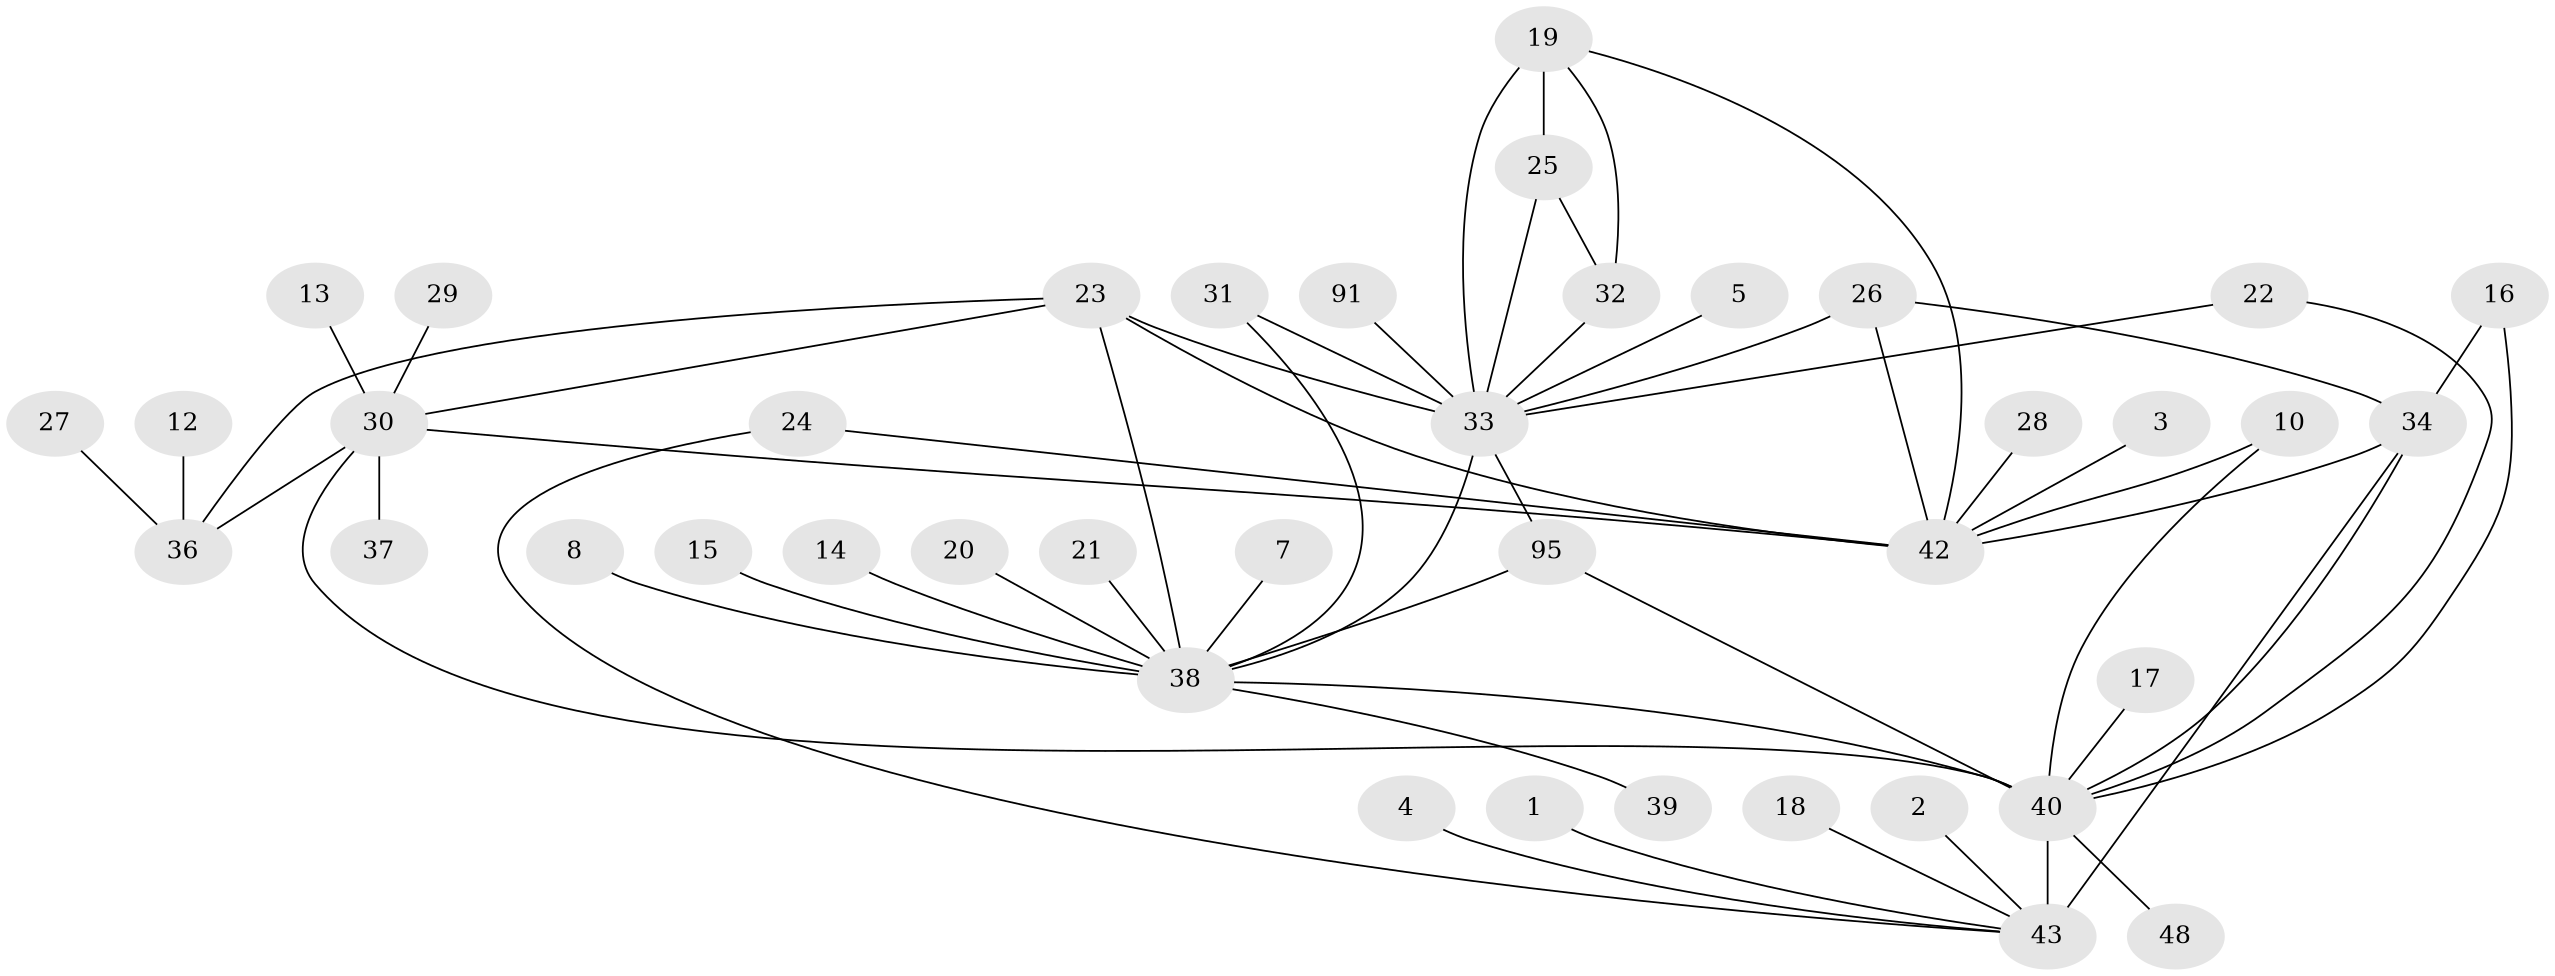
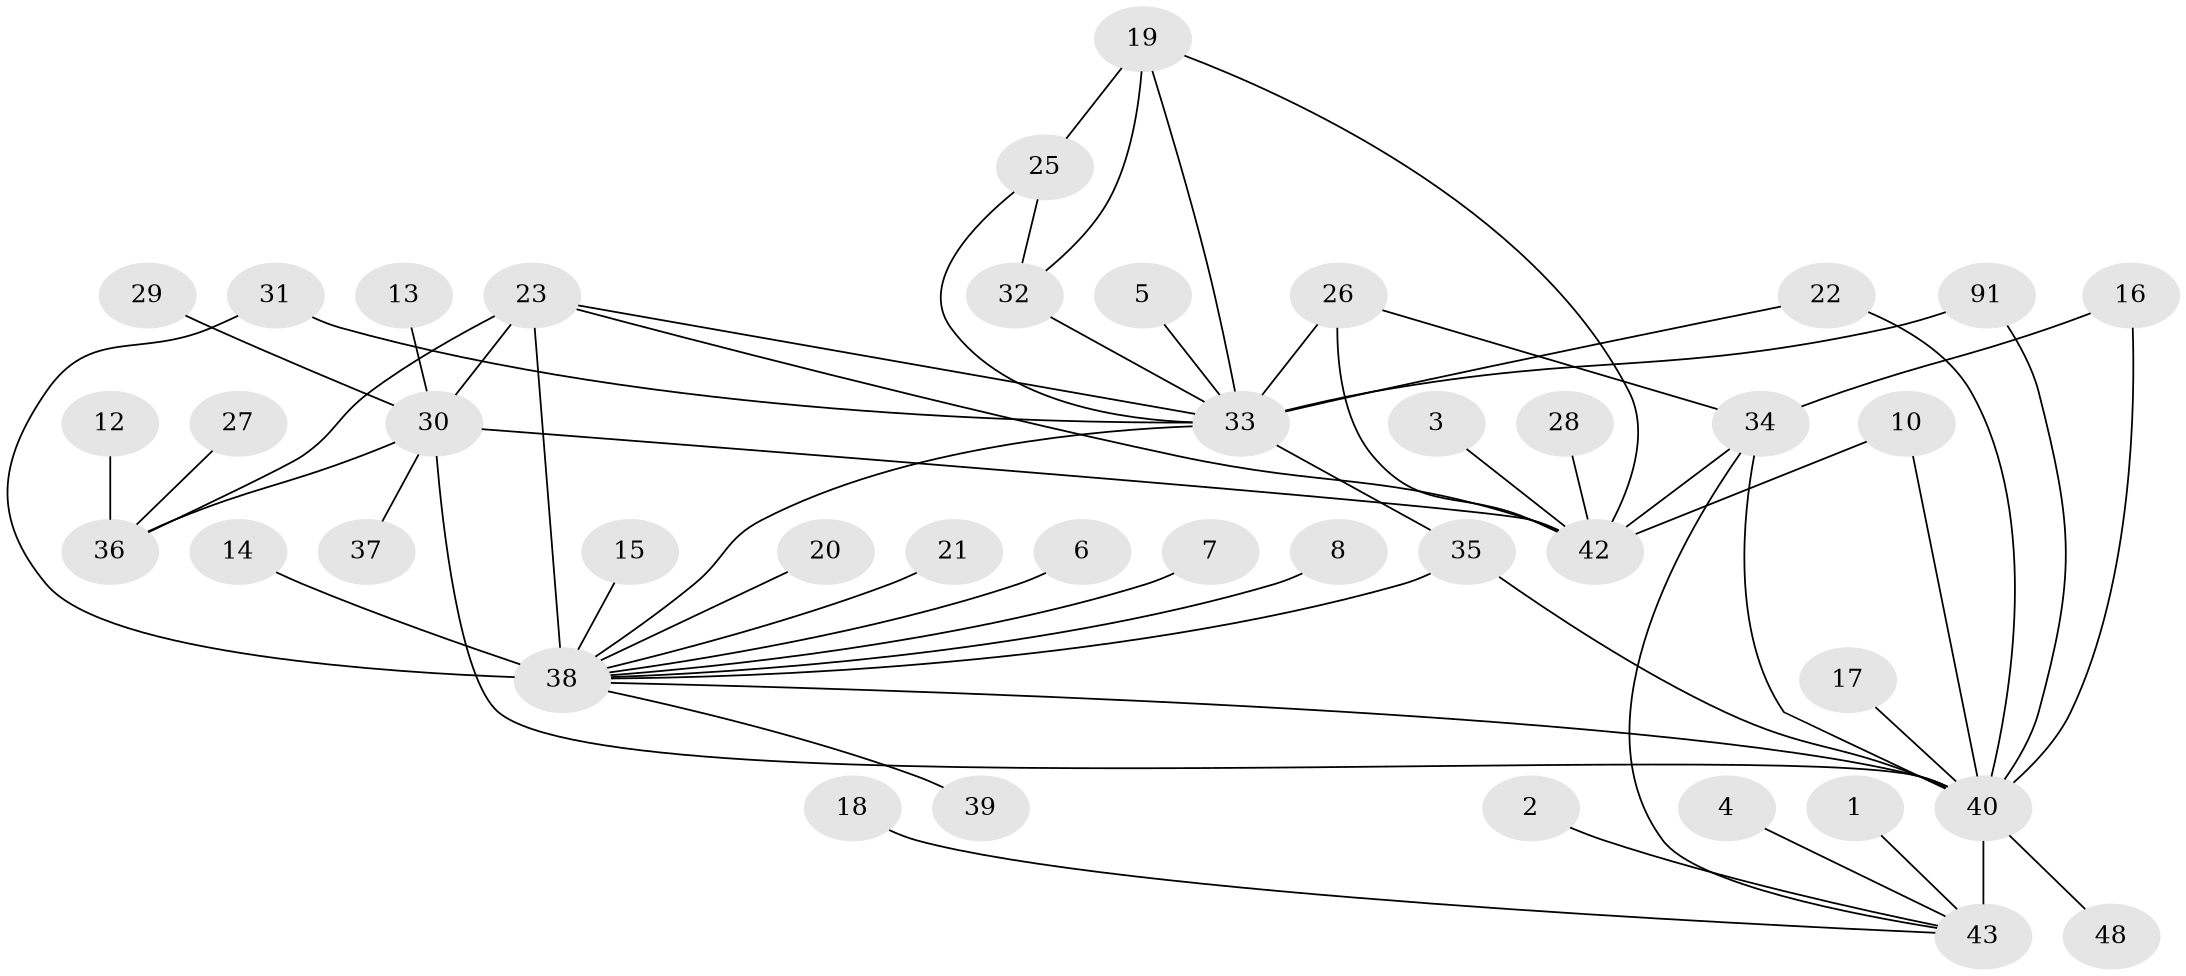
node "24": removed
node "6": added
node "95": label "95" -> "35"
edge "91" -- "40": added
